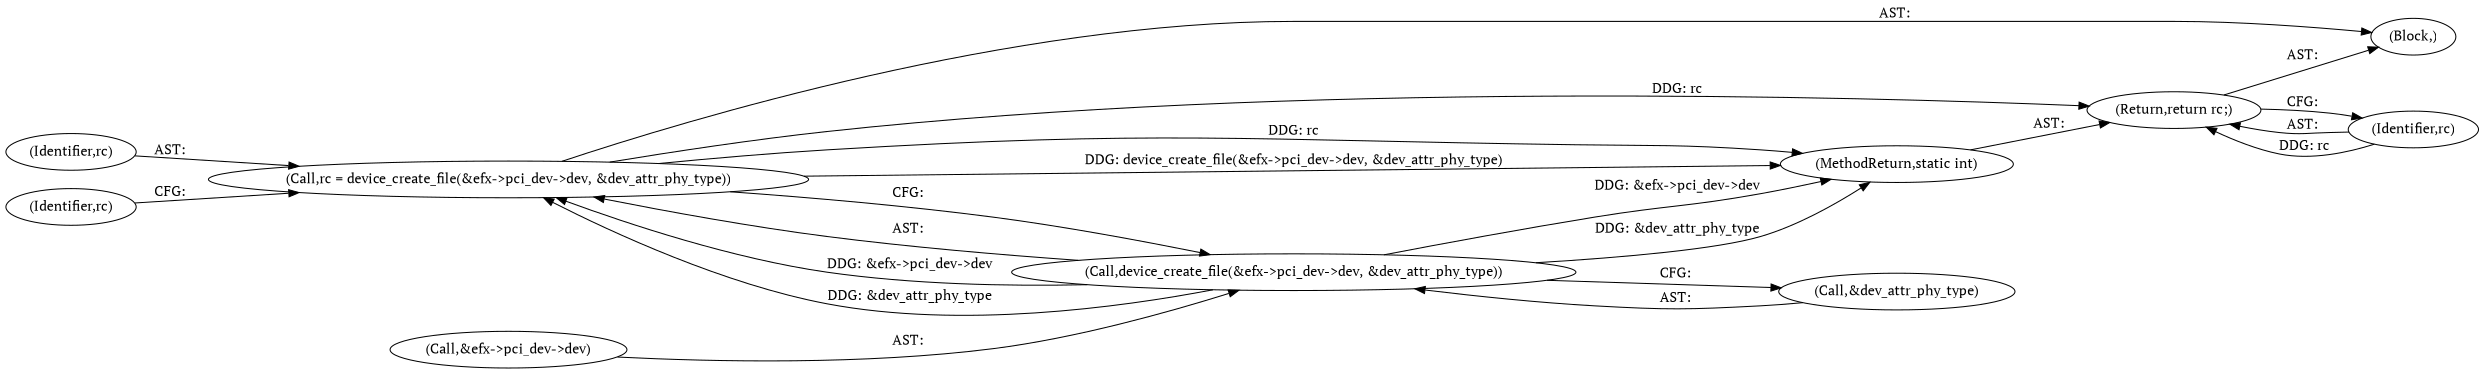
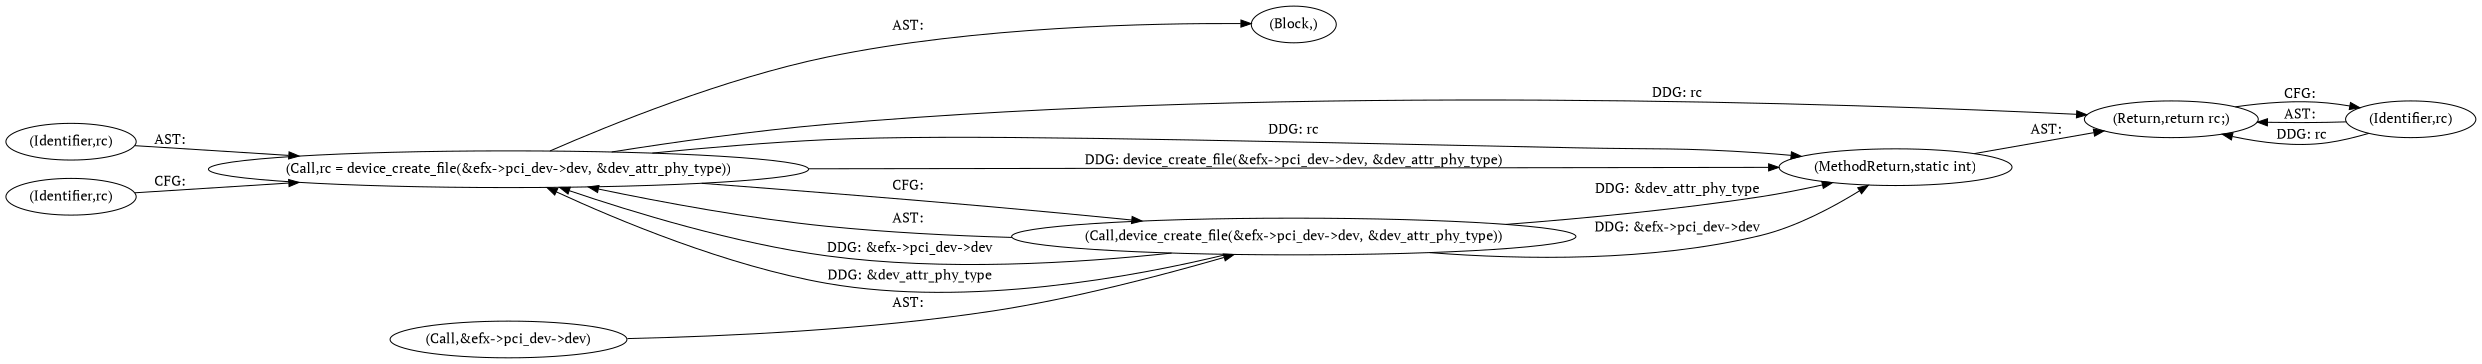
edge "(Return,return rc;)" -> "(Block,)": removed, label "AST:"
node "(Call,&dev_attr_phy_type)": removed
